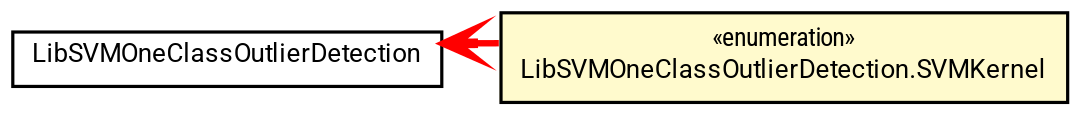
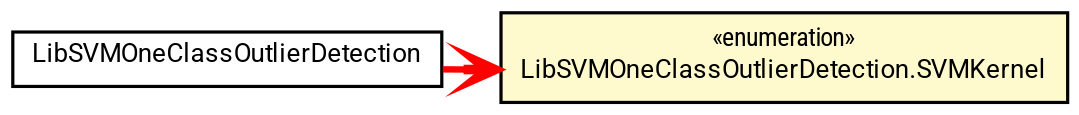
edge "LibSVMOneClassOutlierDetection.SVMKernel" -> "LibSVMOneClassOutlierDetection": reversed
